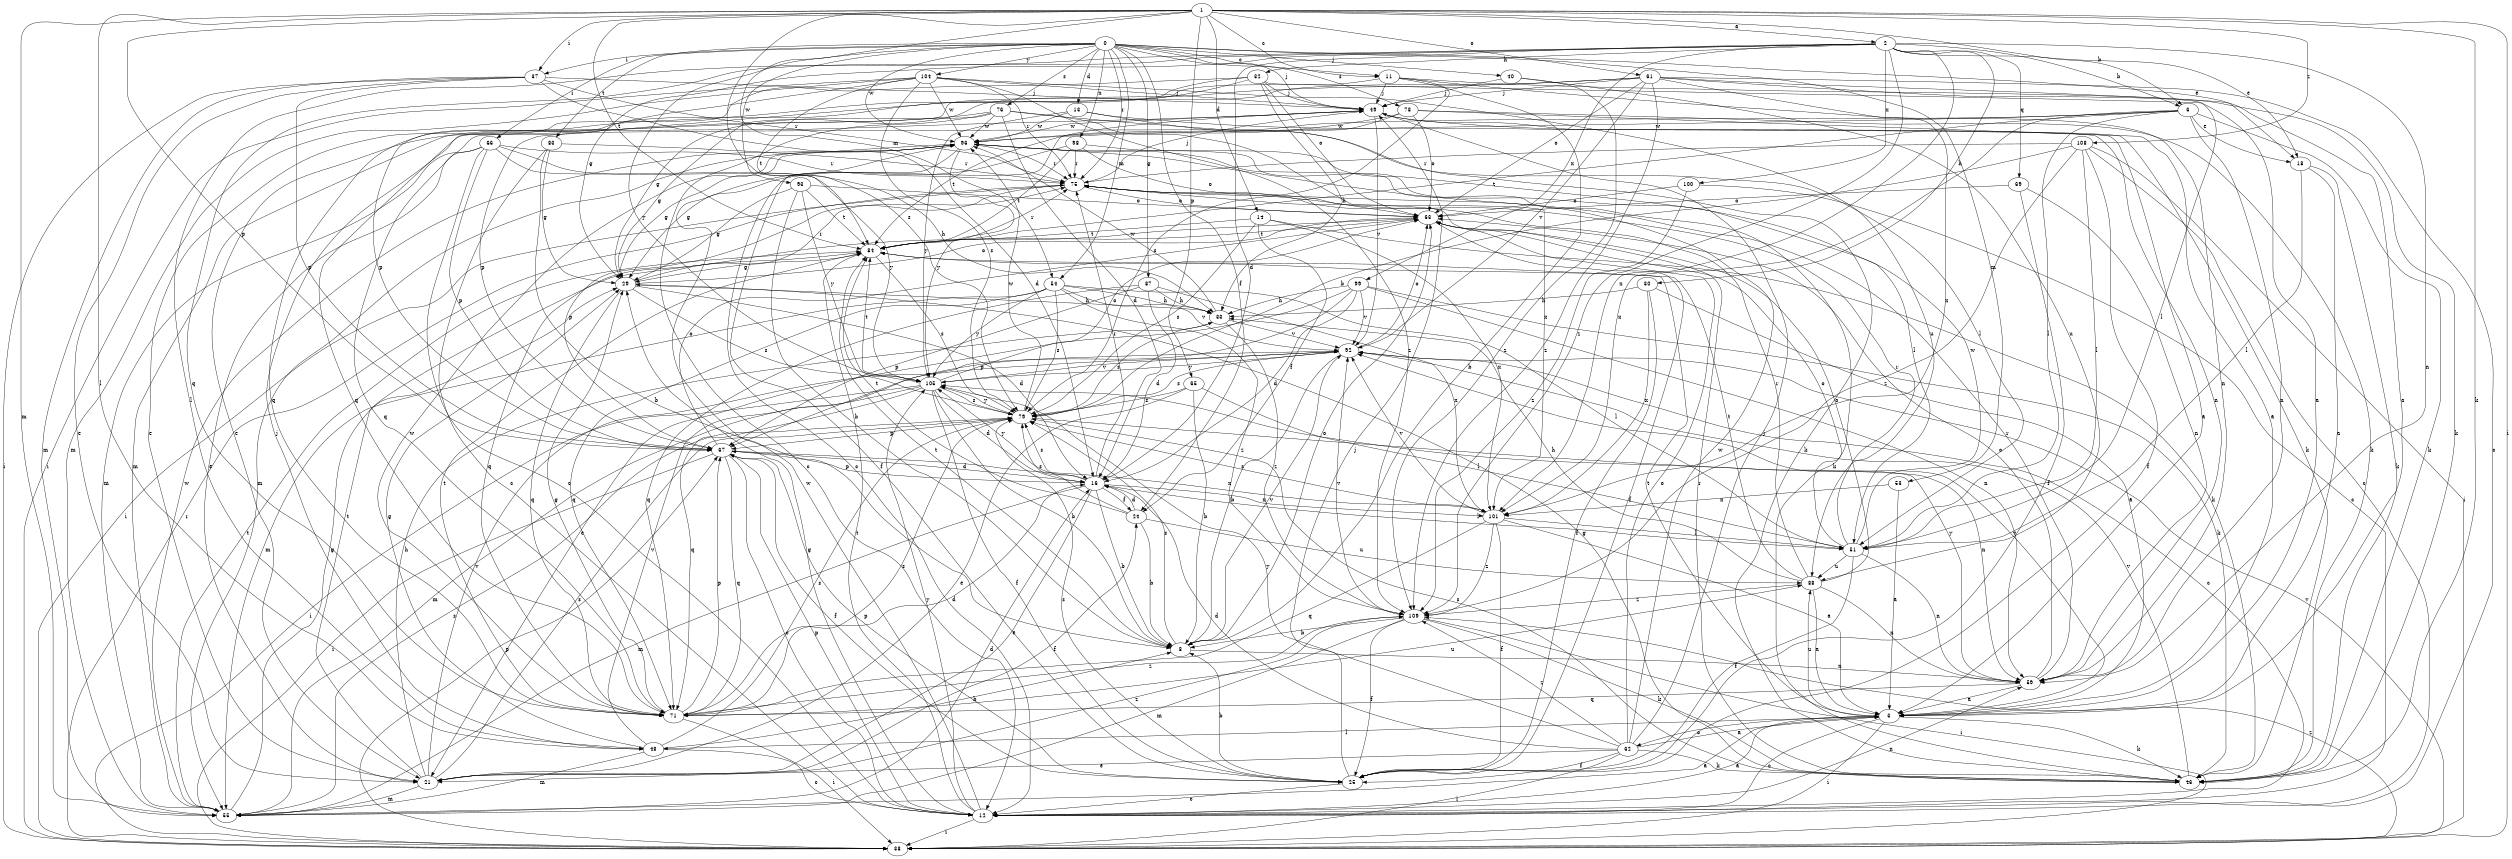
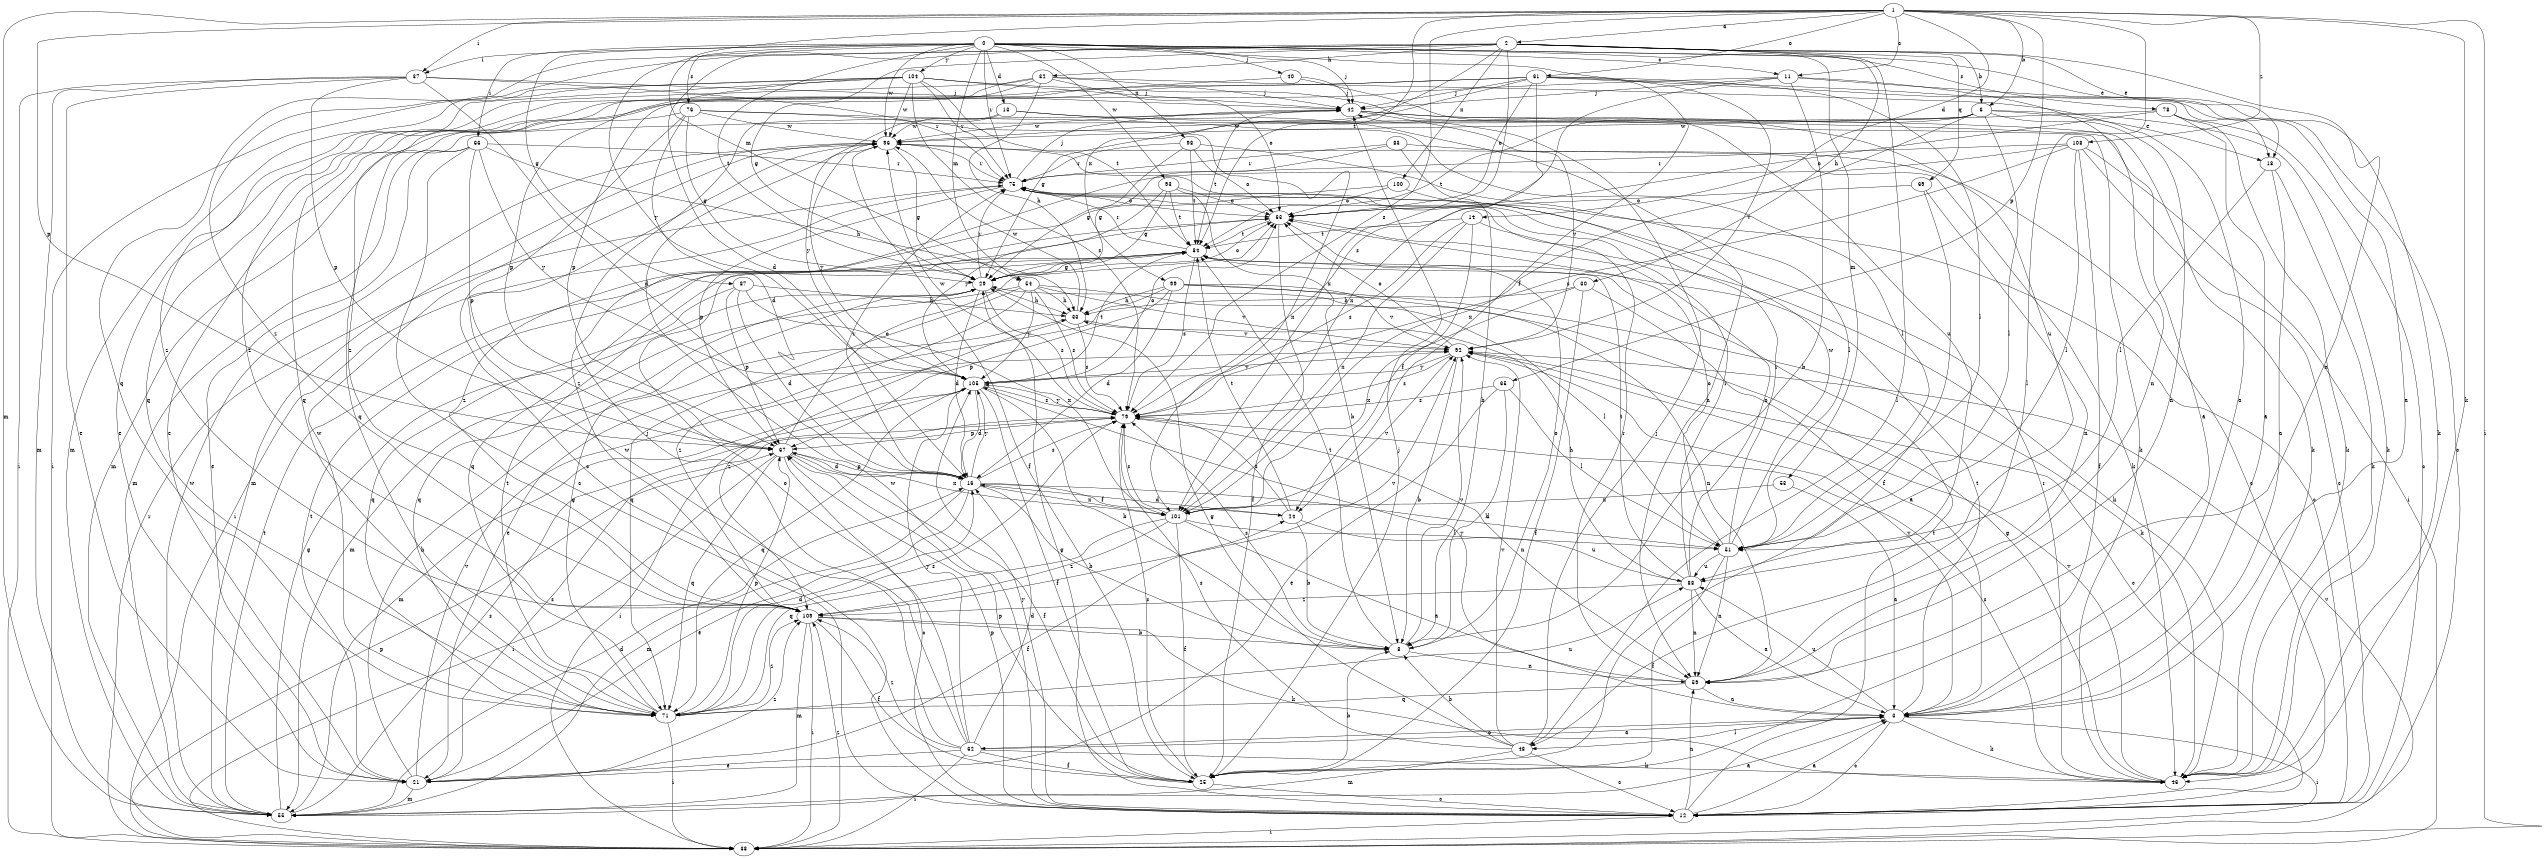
edge "0" -> "83": now "0" -> "29"
node "49": label "49" -> "42"
edge "108" -> "79": label "b" -> "s"
edge "59" -> "63": removed, label "o"
